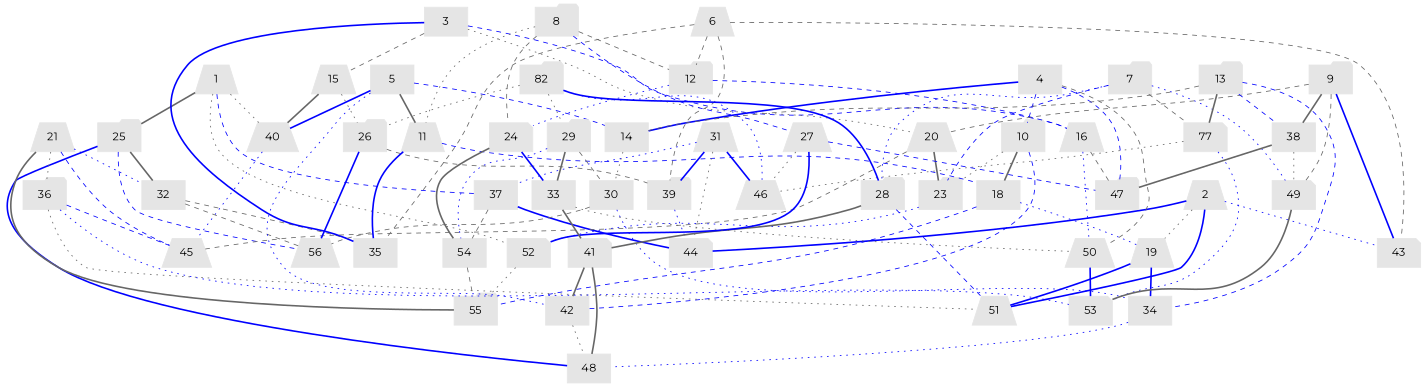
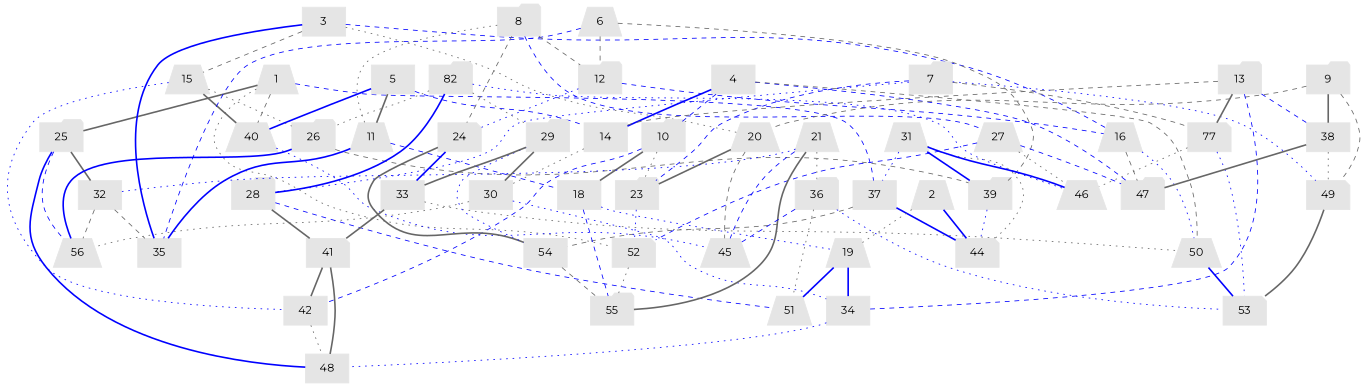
edge "6" -- "35": color gray40 -> blue
edge "1" -- "40": style dotted -> dashed
edge "29" -- "30": style dashed -> bold
edge "30" -- "56": style dashed -> dotted
edge "27" -- "52": style bold -> dashed
node "43": removed
edge "5" -- "42": now "15" -- "42"
edge "2" -- "51": removed
